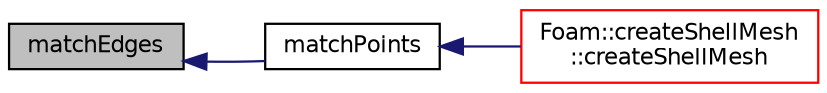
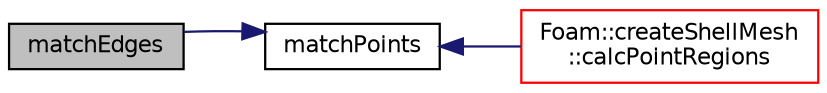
node "Foam::createShellMesh ::createShellMesh": label "Foam::createShellMesh ::createShellMesh" -> "Foam::createShellMesh ::calcPointRegions"
edge "matchPoints" -> "matchEdges": reversed
